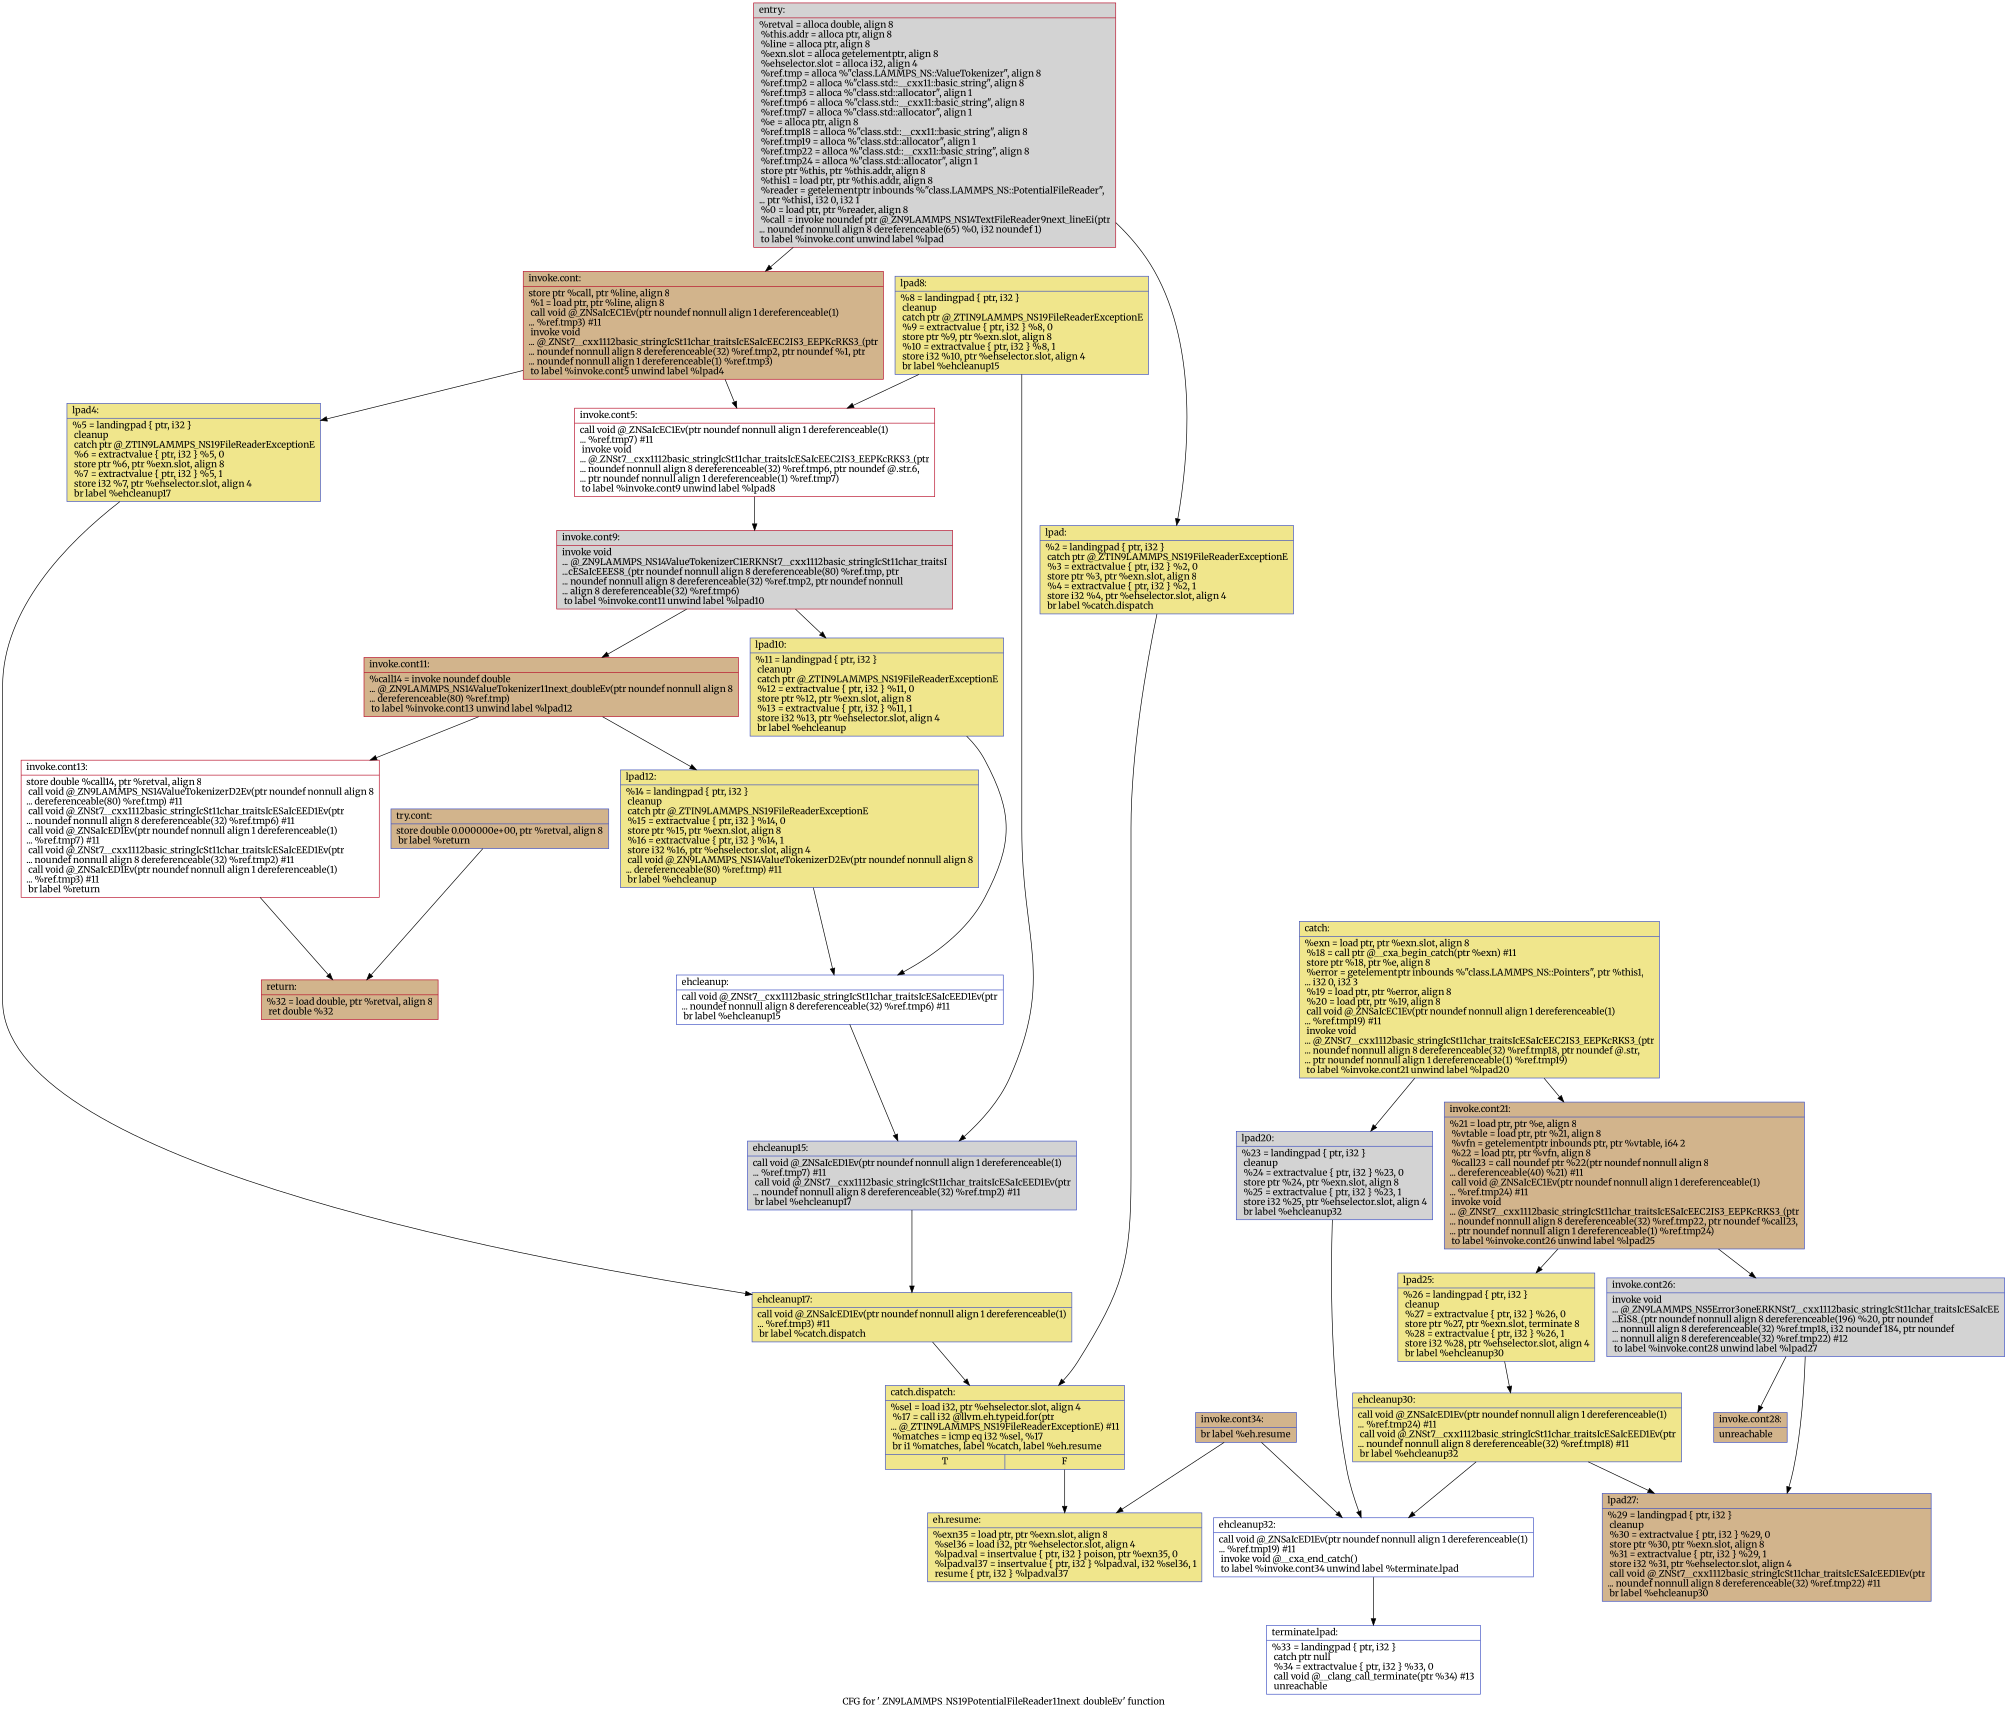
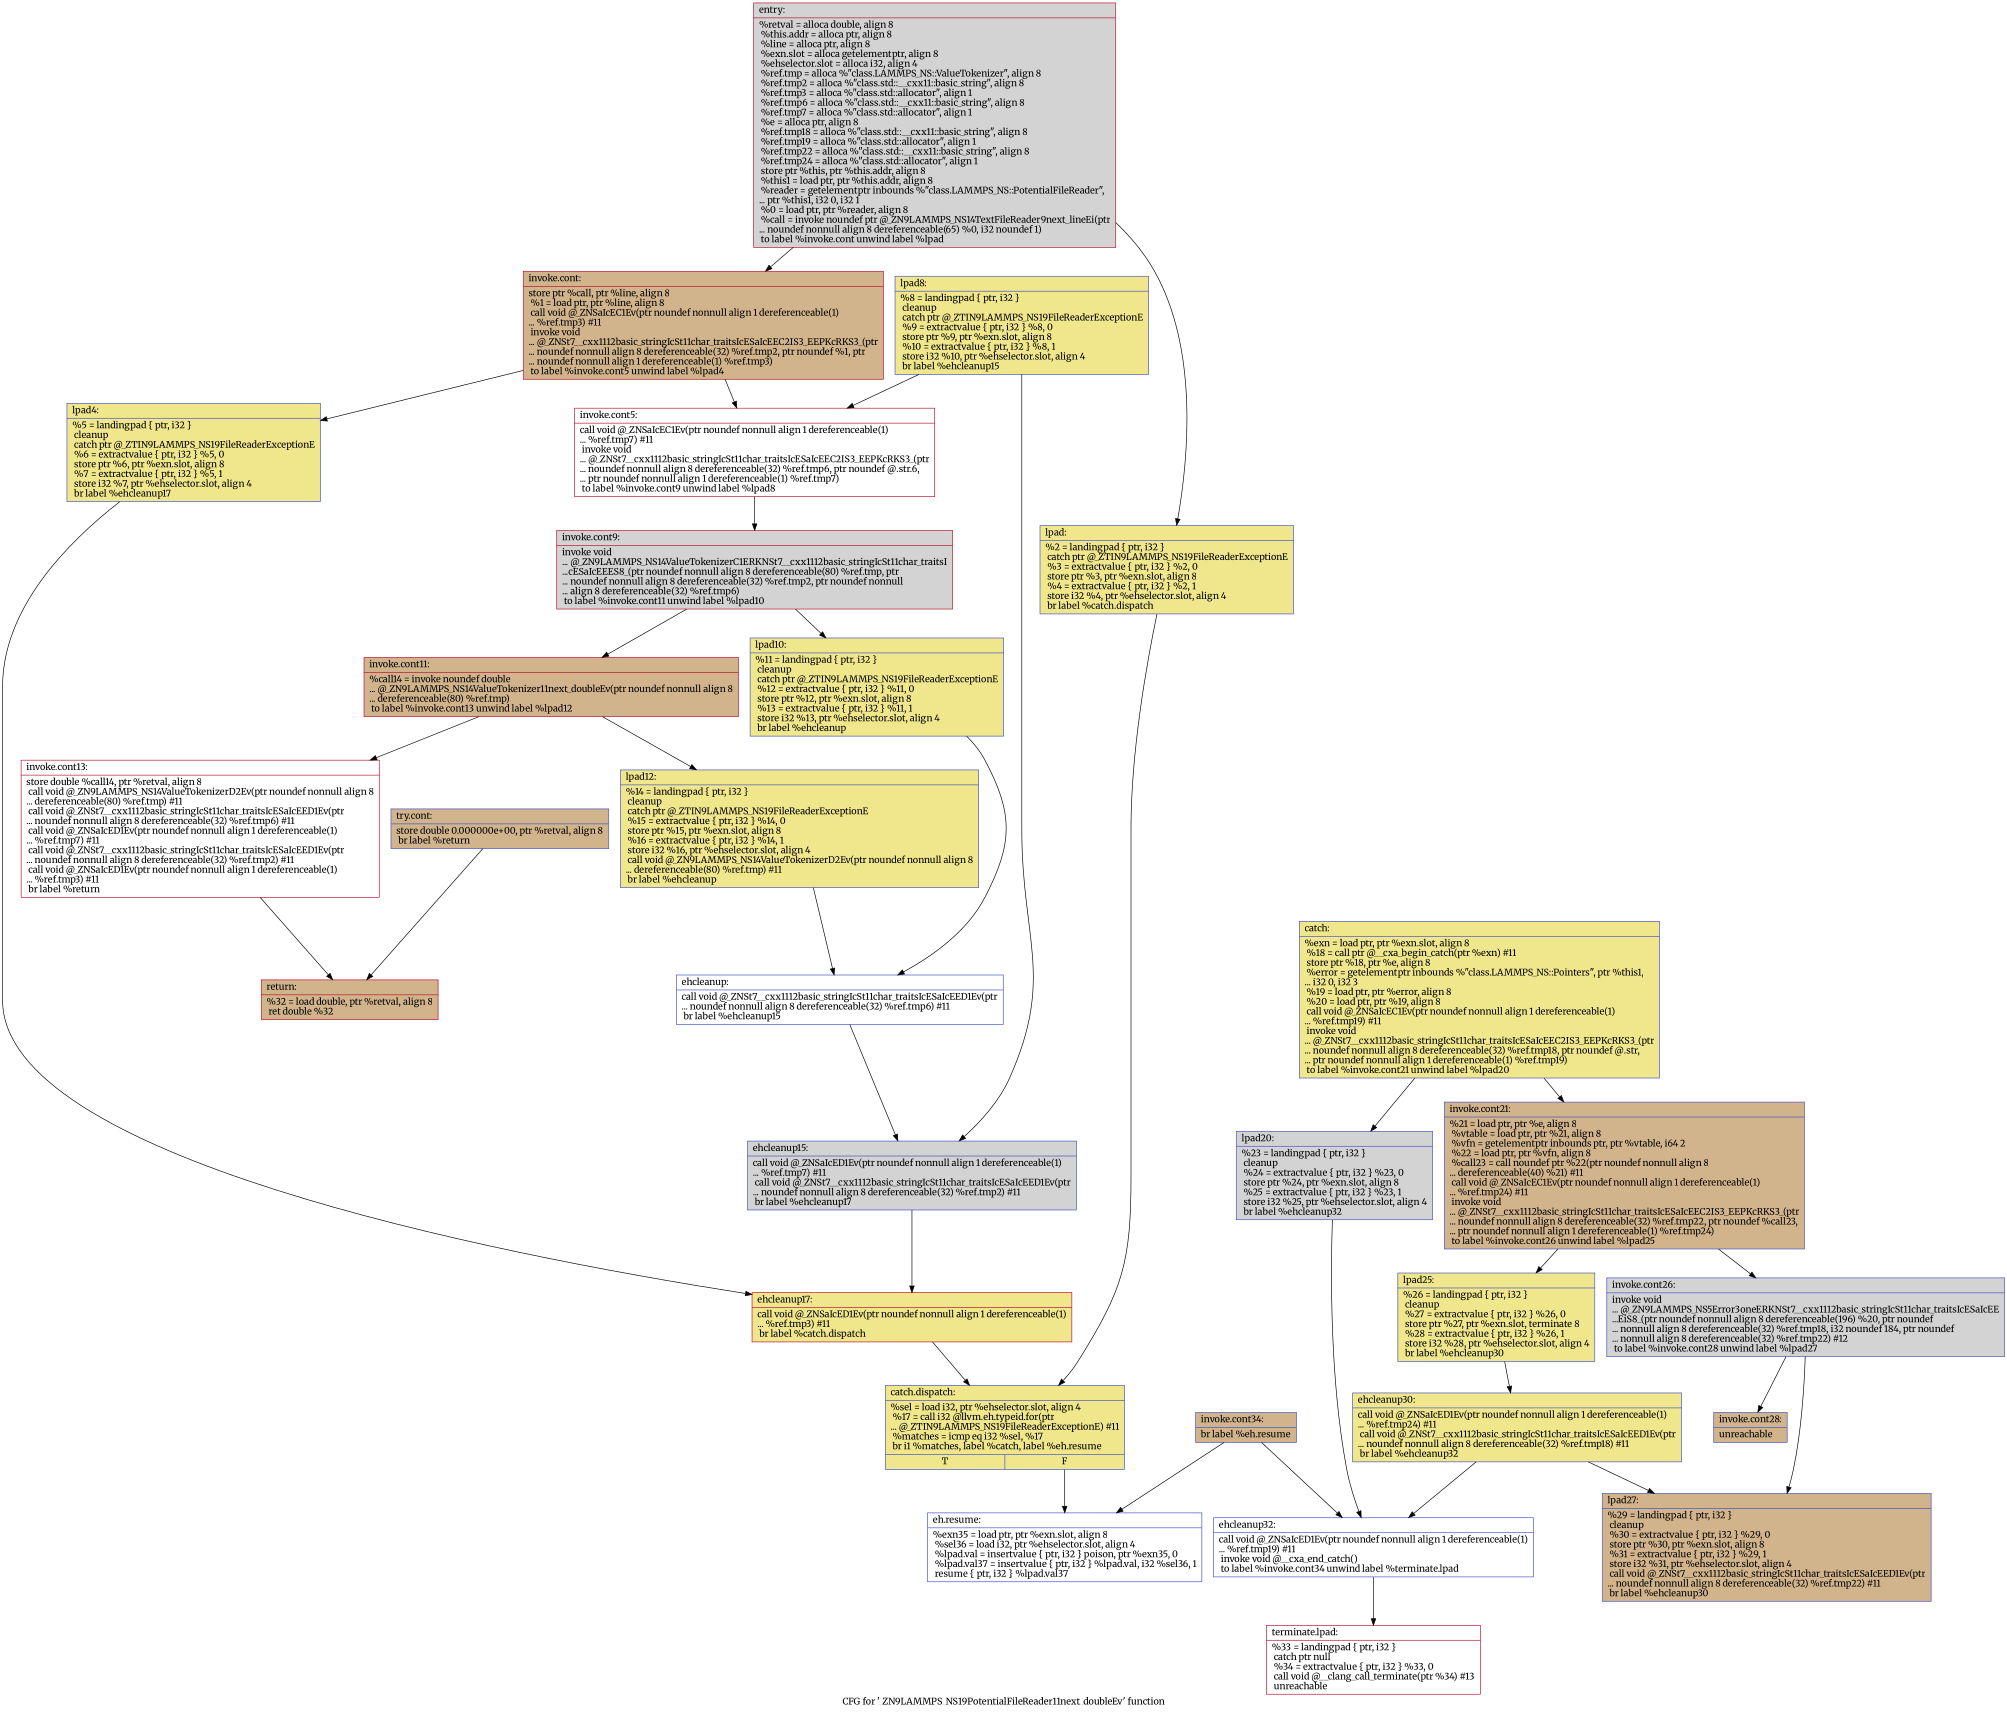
node "ehcleanup17:": color #3d50c3ff -> #b70d28ff
node "eh.resume:": fillcolor khaki -> white
node "terminate.lpad:": color #3d50c3ff -> #b70d28ff
